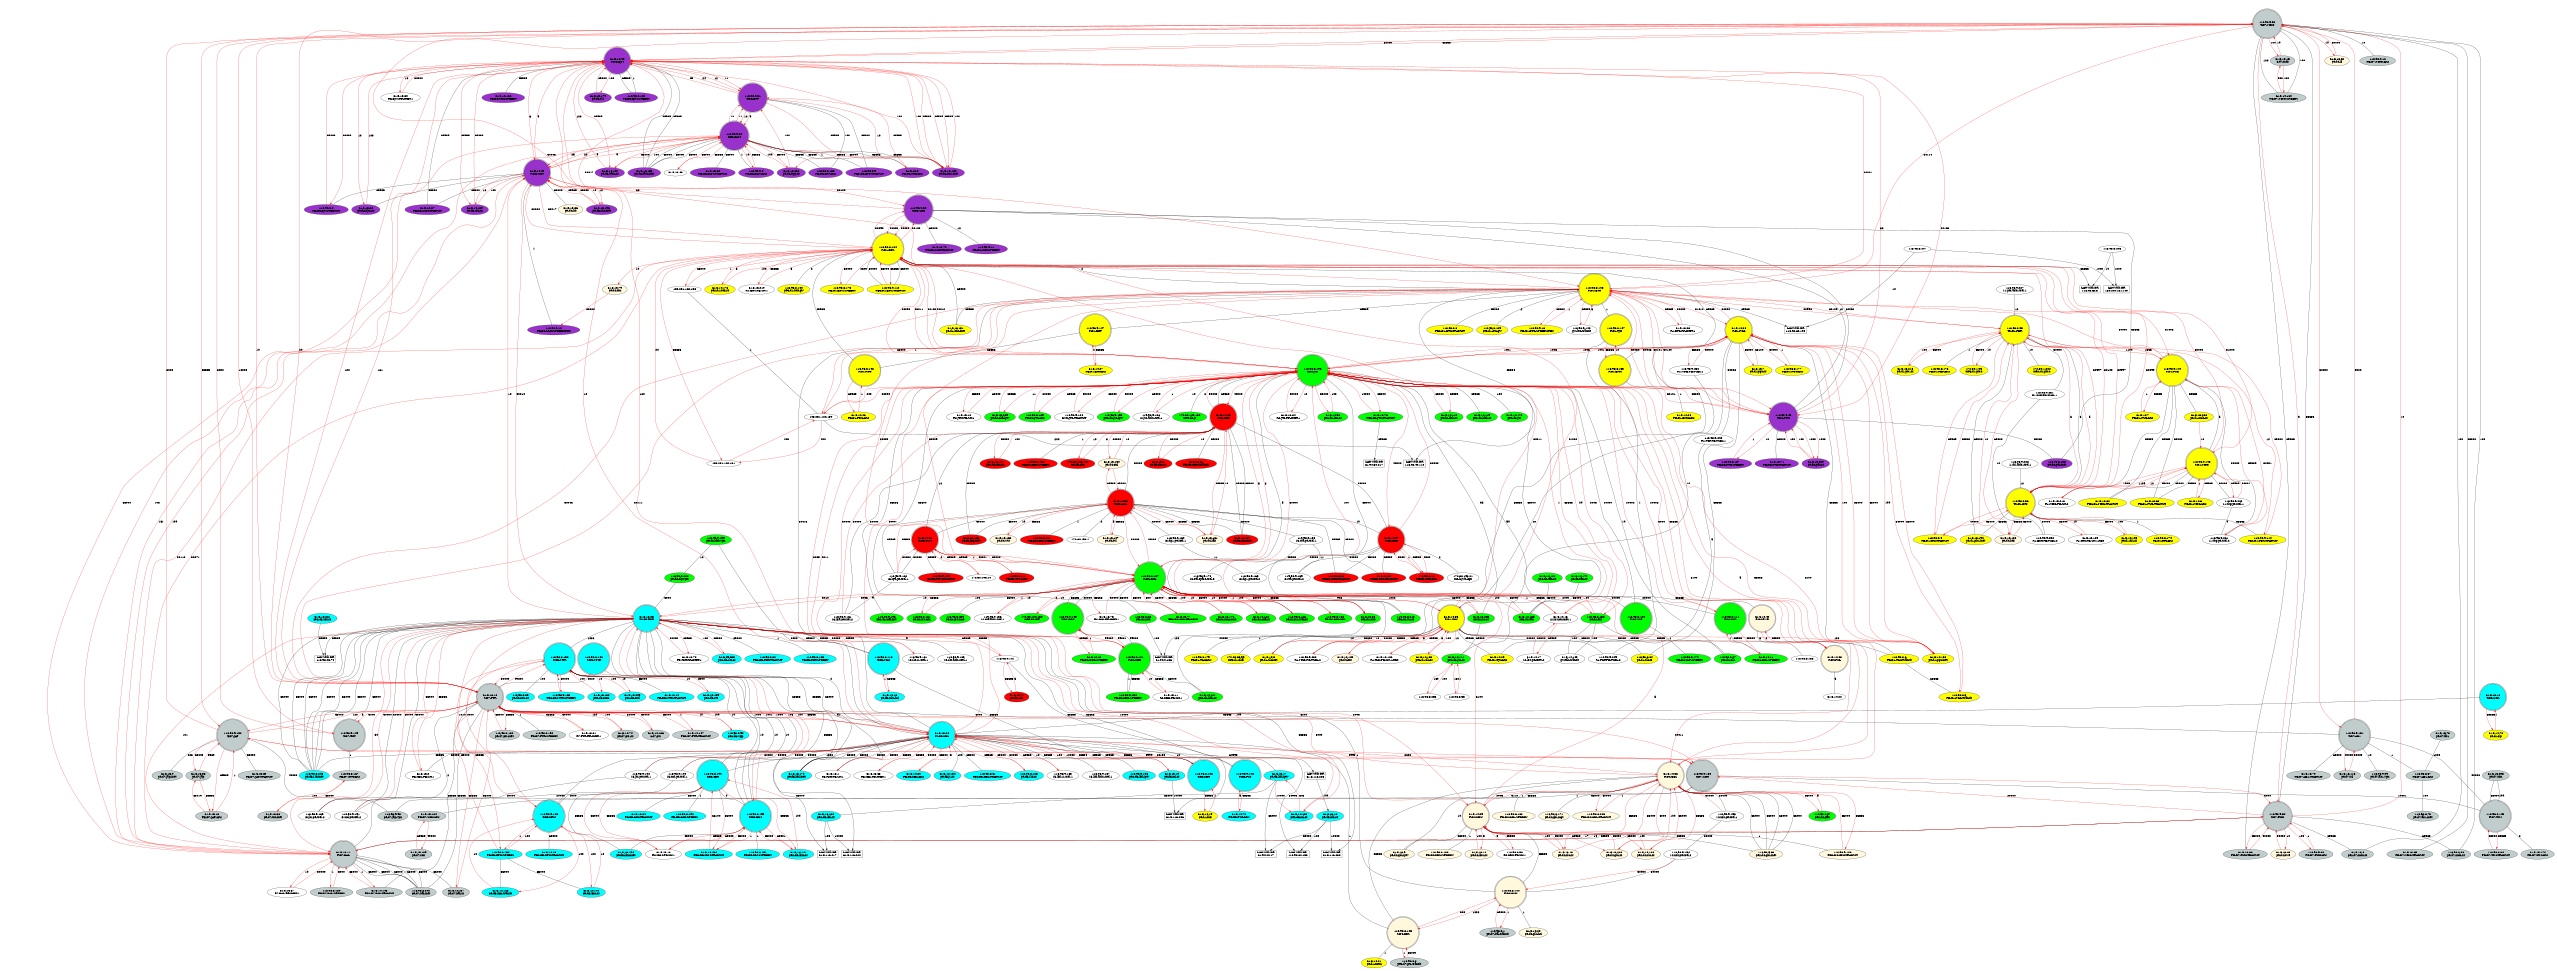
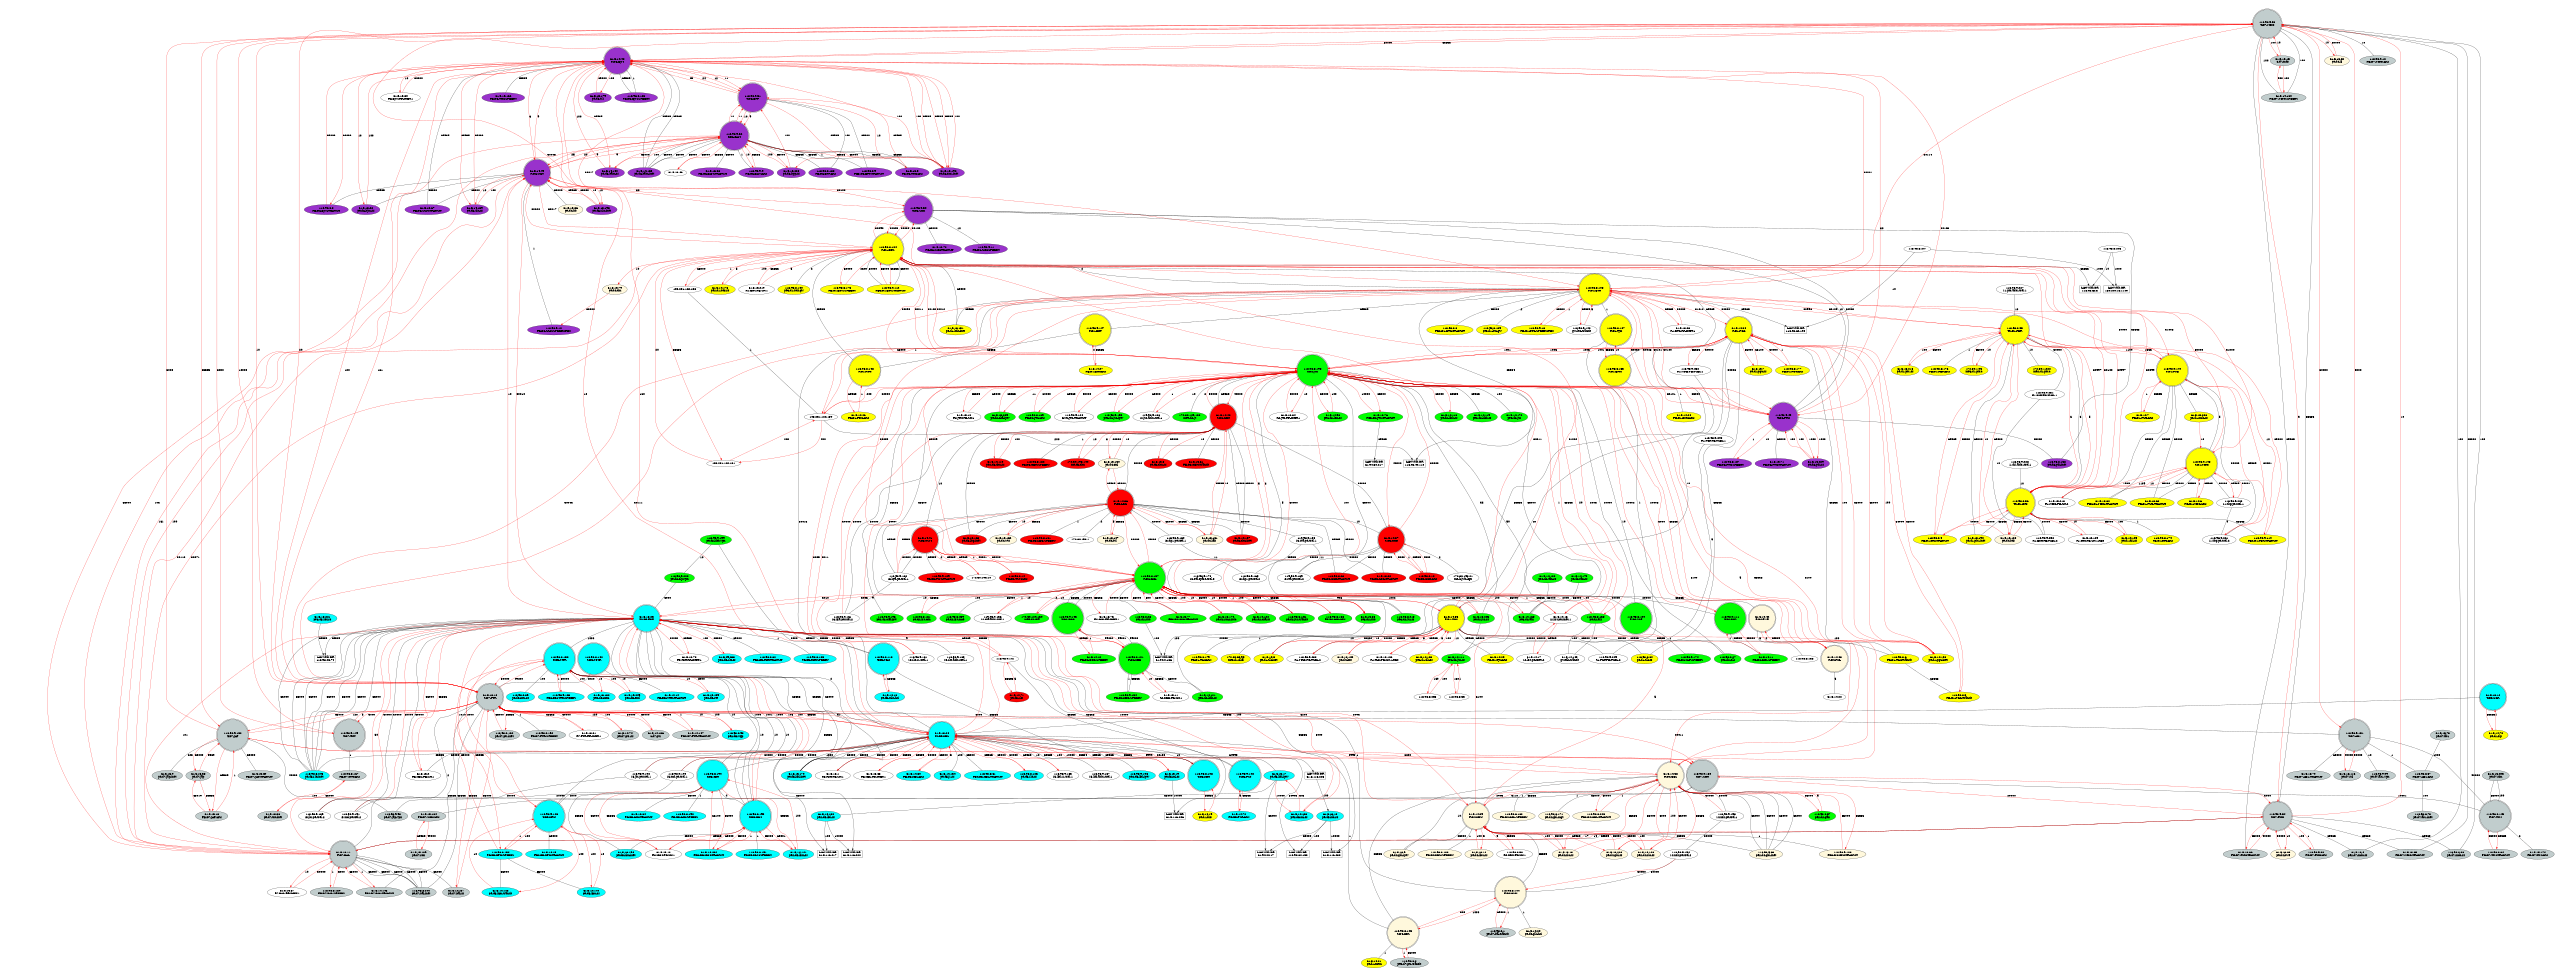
edge "118.98.9.54 T-D7-PNK" -- "61.5.13.65 PE-D7-MDO-TRANSIT": added, label "65535"
